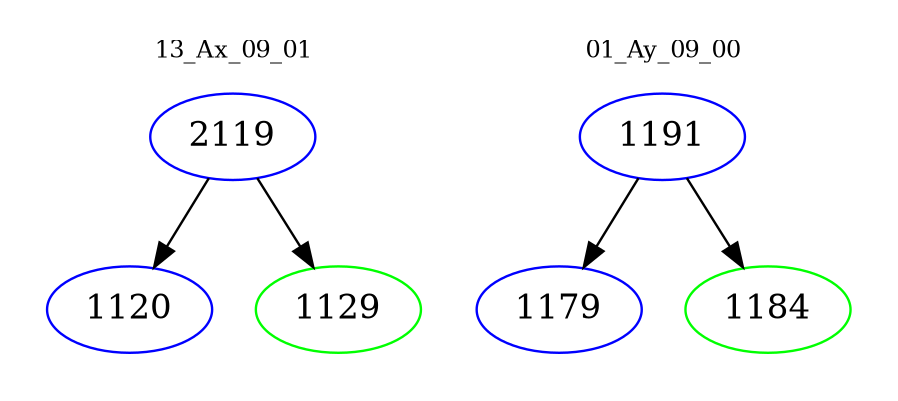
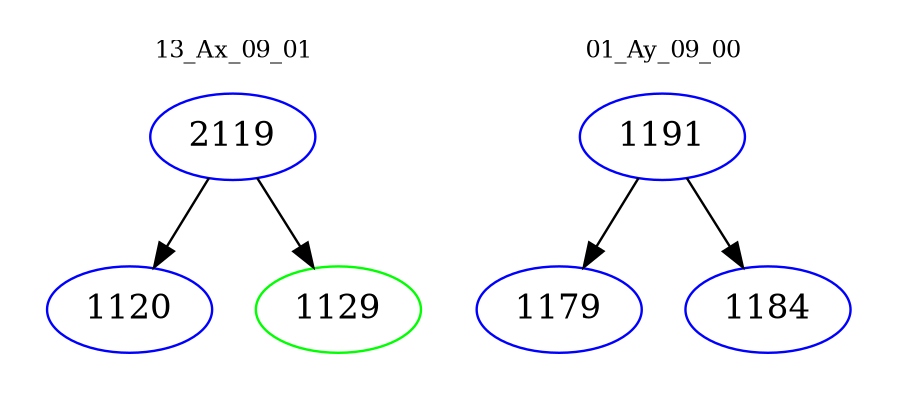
node "1184": color green -> blue
